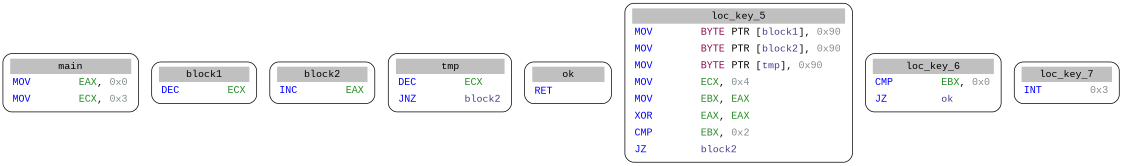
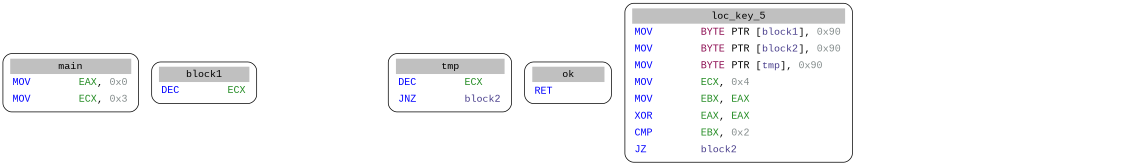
node "block2": removed
node "loc_key_6": removed
node "loc_key_7": removed
